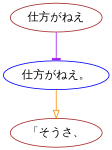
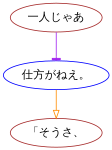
node "仕方がねえ": label "仕方がねえ" -> "一人じゃあ"
